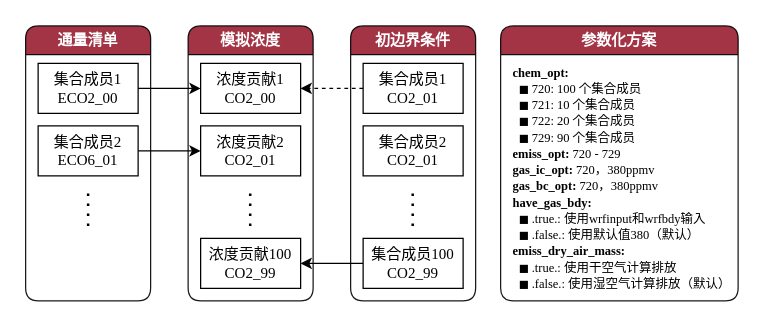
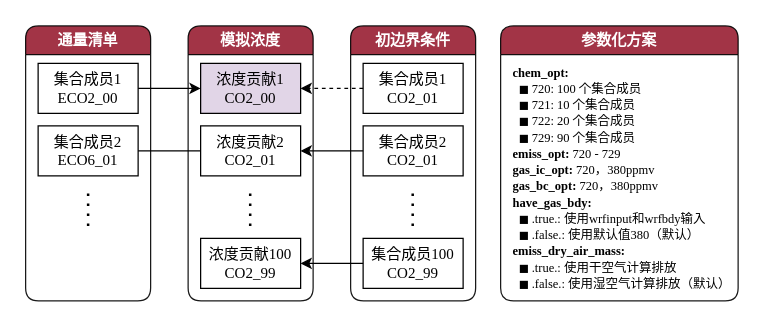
node "浓度贡献1 CO2_00": fillcolor #ffffff -> #e1d5e7
edge "集合成员2 ECO6_01" -> "浓度贡献2 CO2_01": arrowhead classic -> none
edge "集合成员2 CO2_01" -> "浓度贡献2 CO2_01": added
